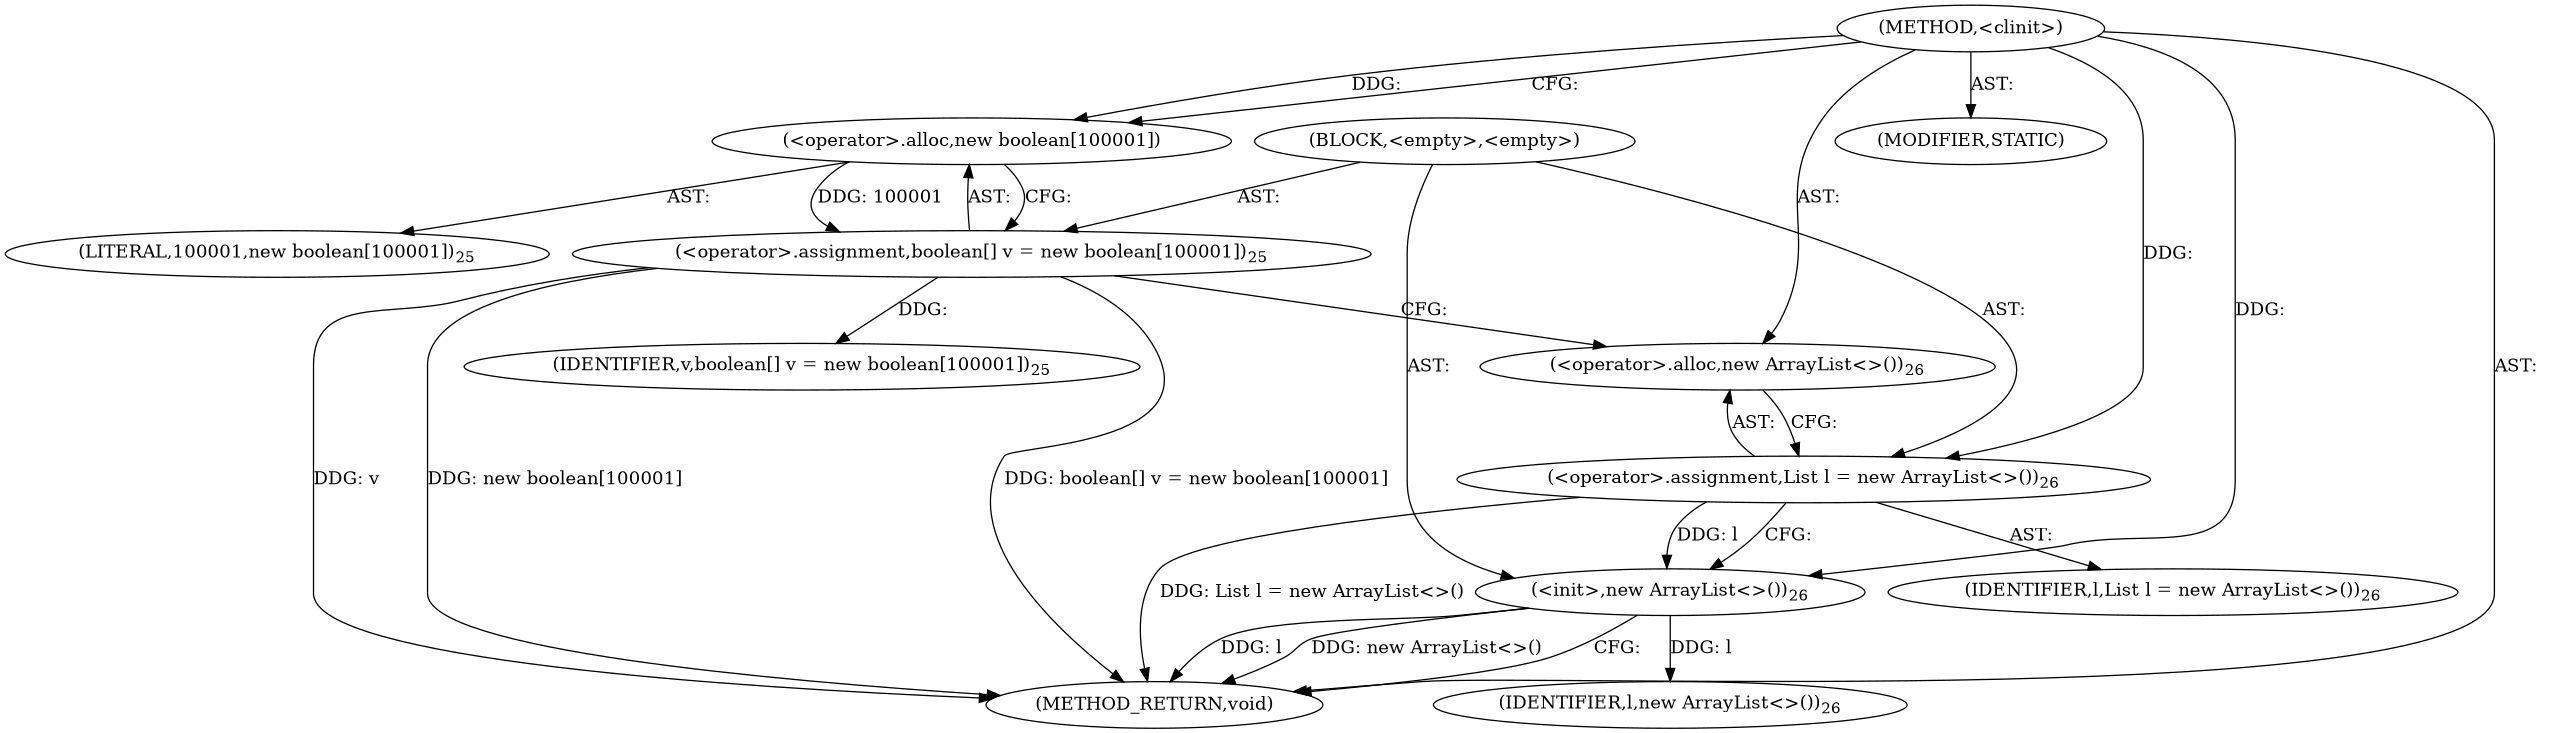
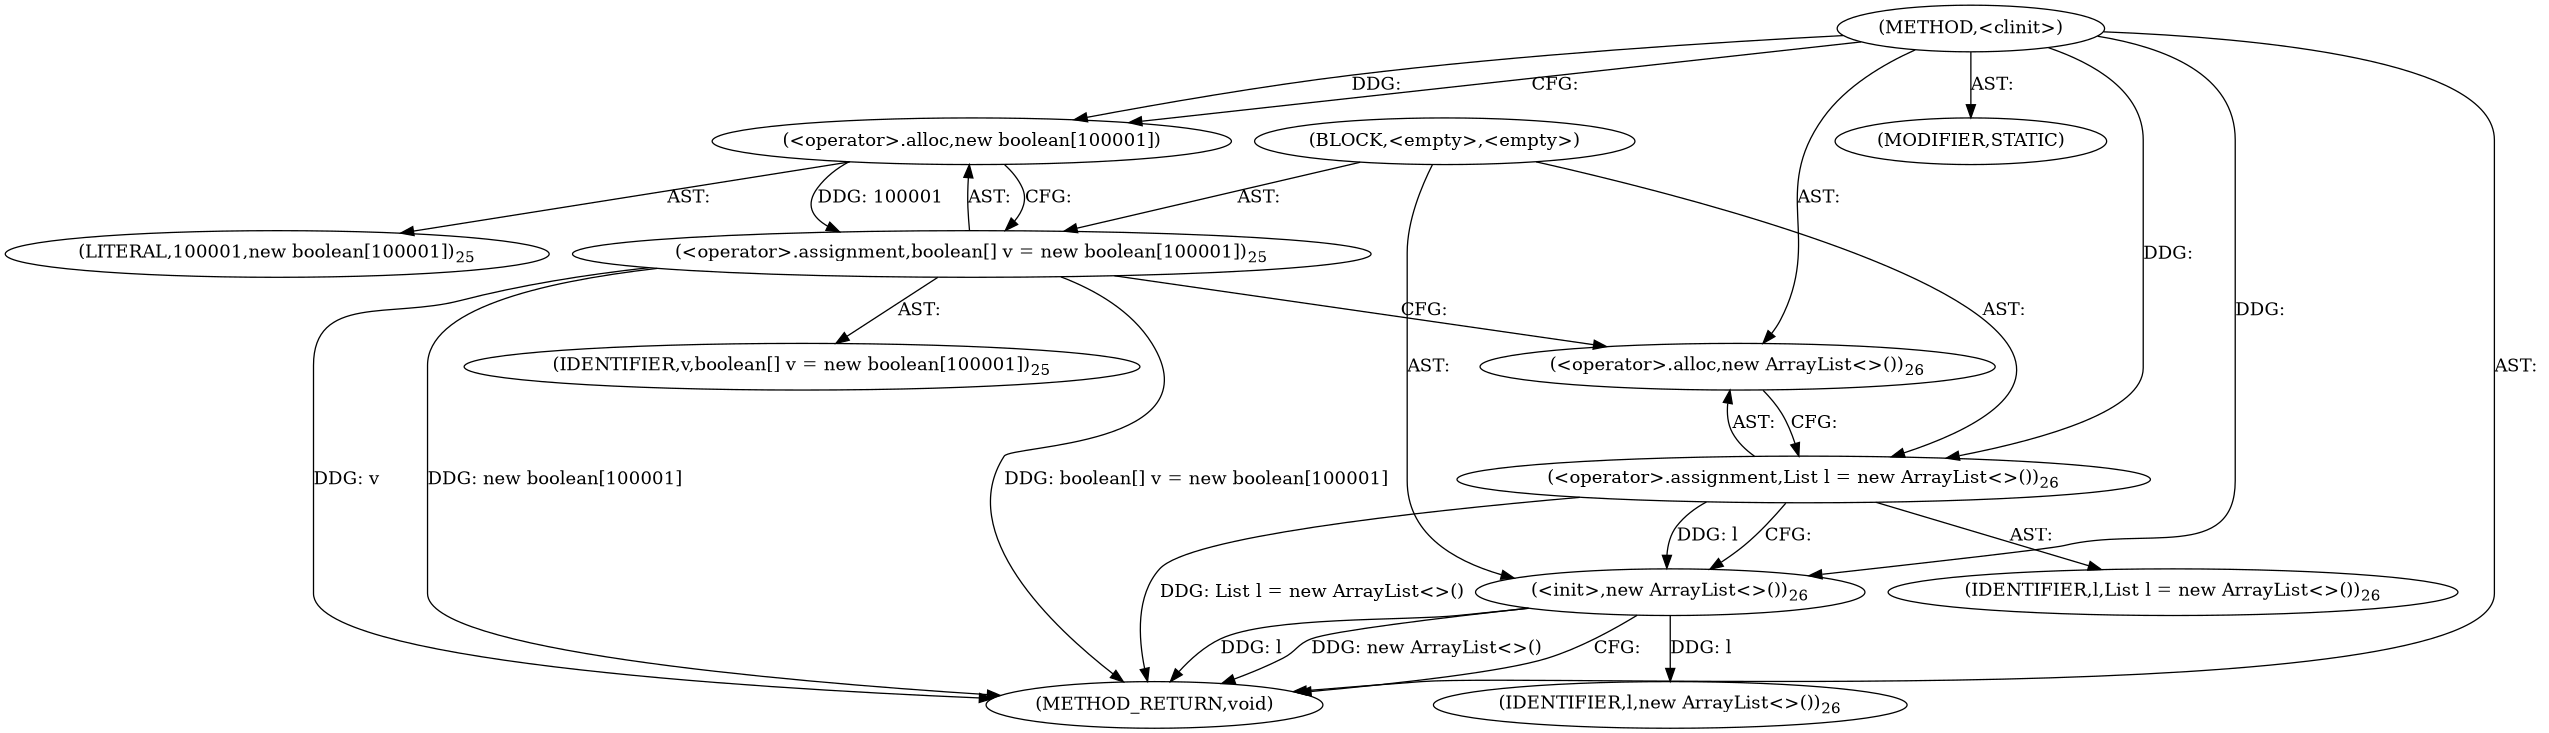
edge "(<operator>.assignment,boolean[] v = new boolean[100001])" -> "(IDENTIFIER,v,boolean[] v = new boolean[100001])": label "DDG: " -> "AST: "
